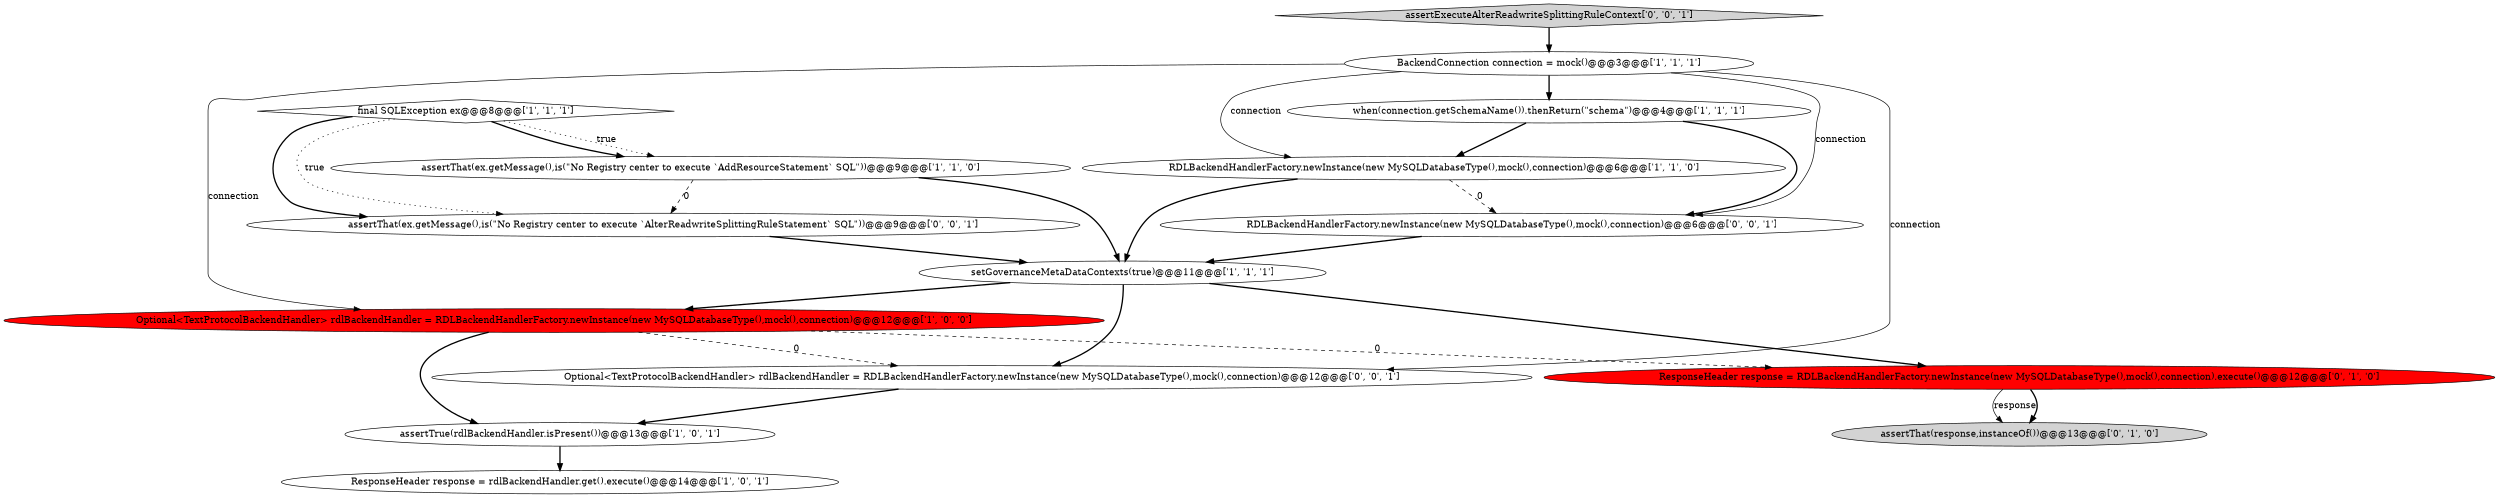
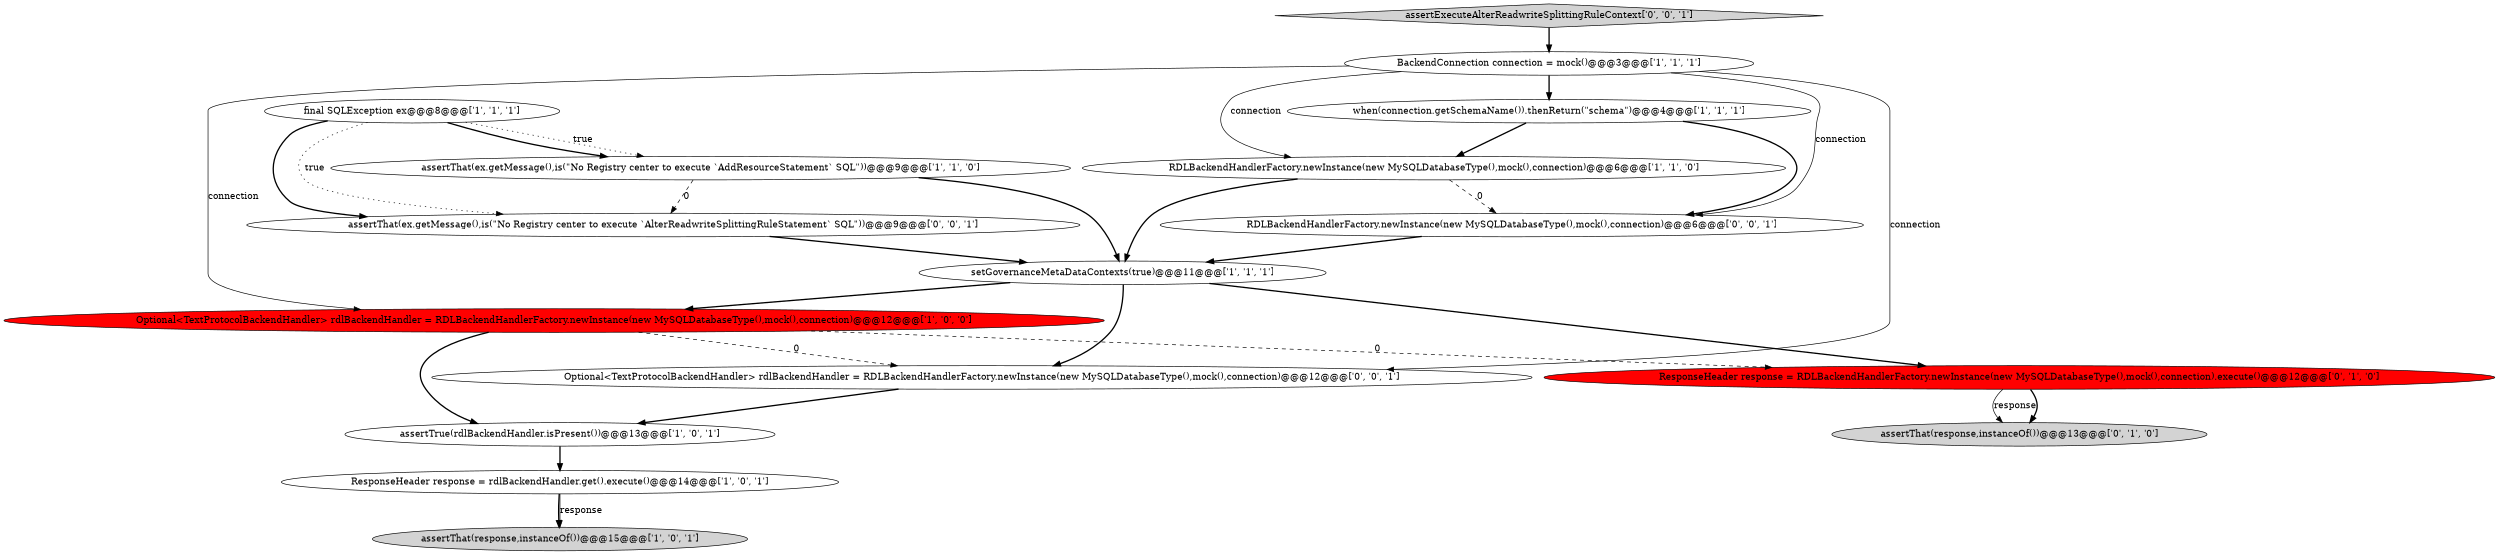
node "final SQLException ex@@@8@@@['1', '1', '1']": shape diamond -> ellipse
node "assertThat(response,instanceOf())@@@15@@@['1', '0', '1']": added
